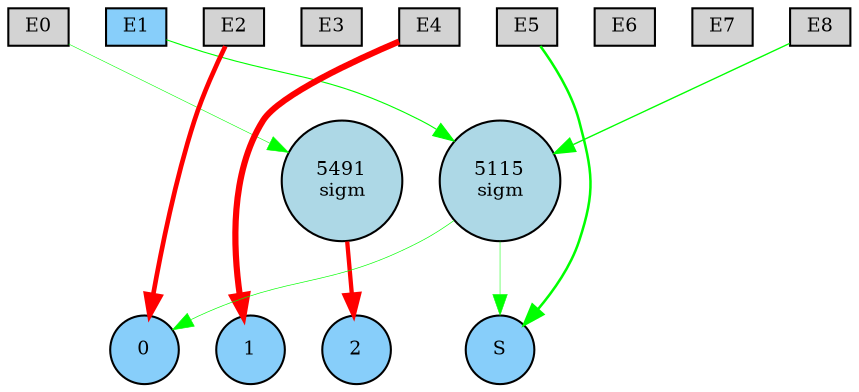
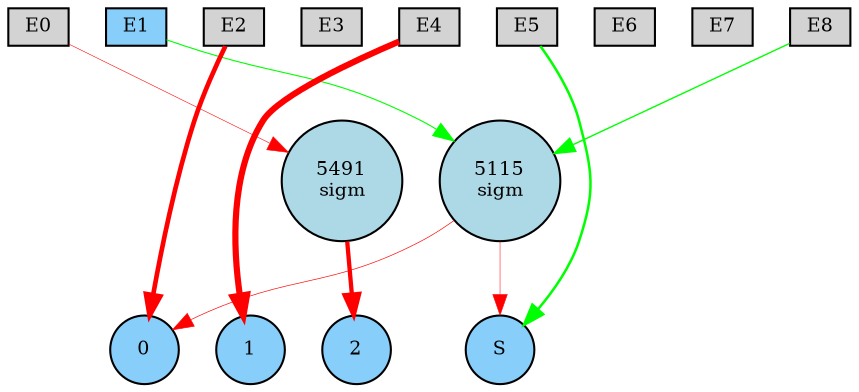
edge "E0" -> "5491 sigm": color green -> red
edge "5115 sigm" -> "S": color green -> red
edge "5115 sigm" -> "0": color green -> red
